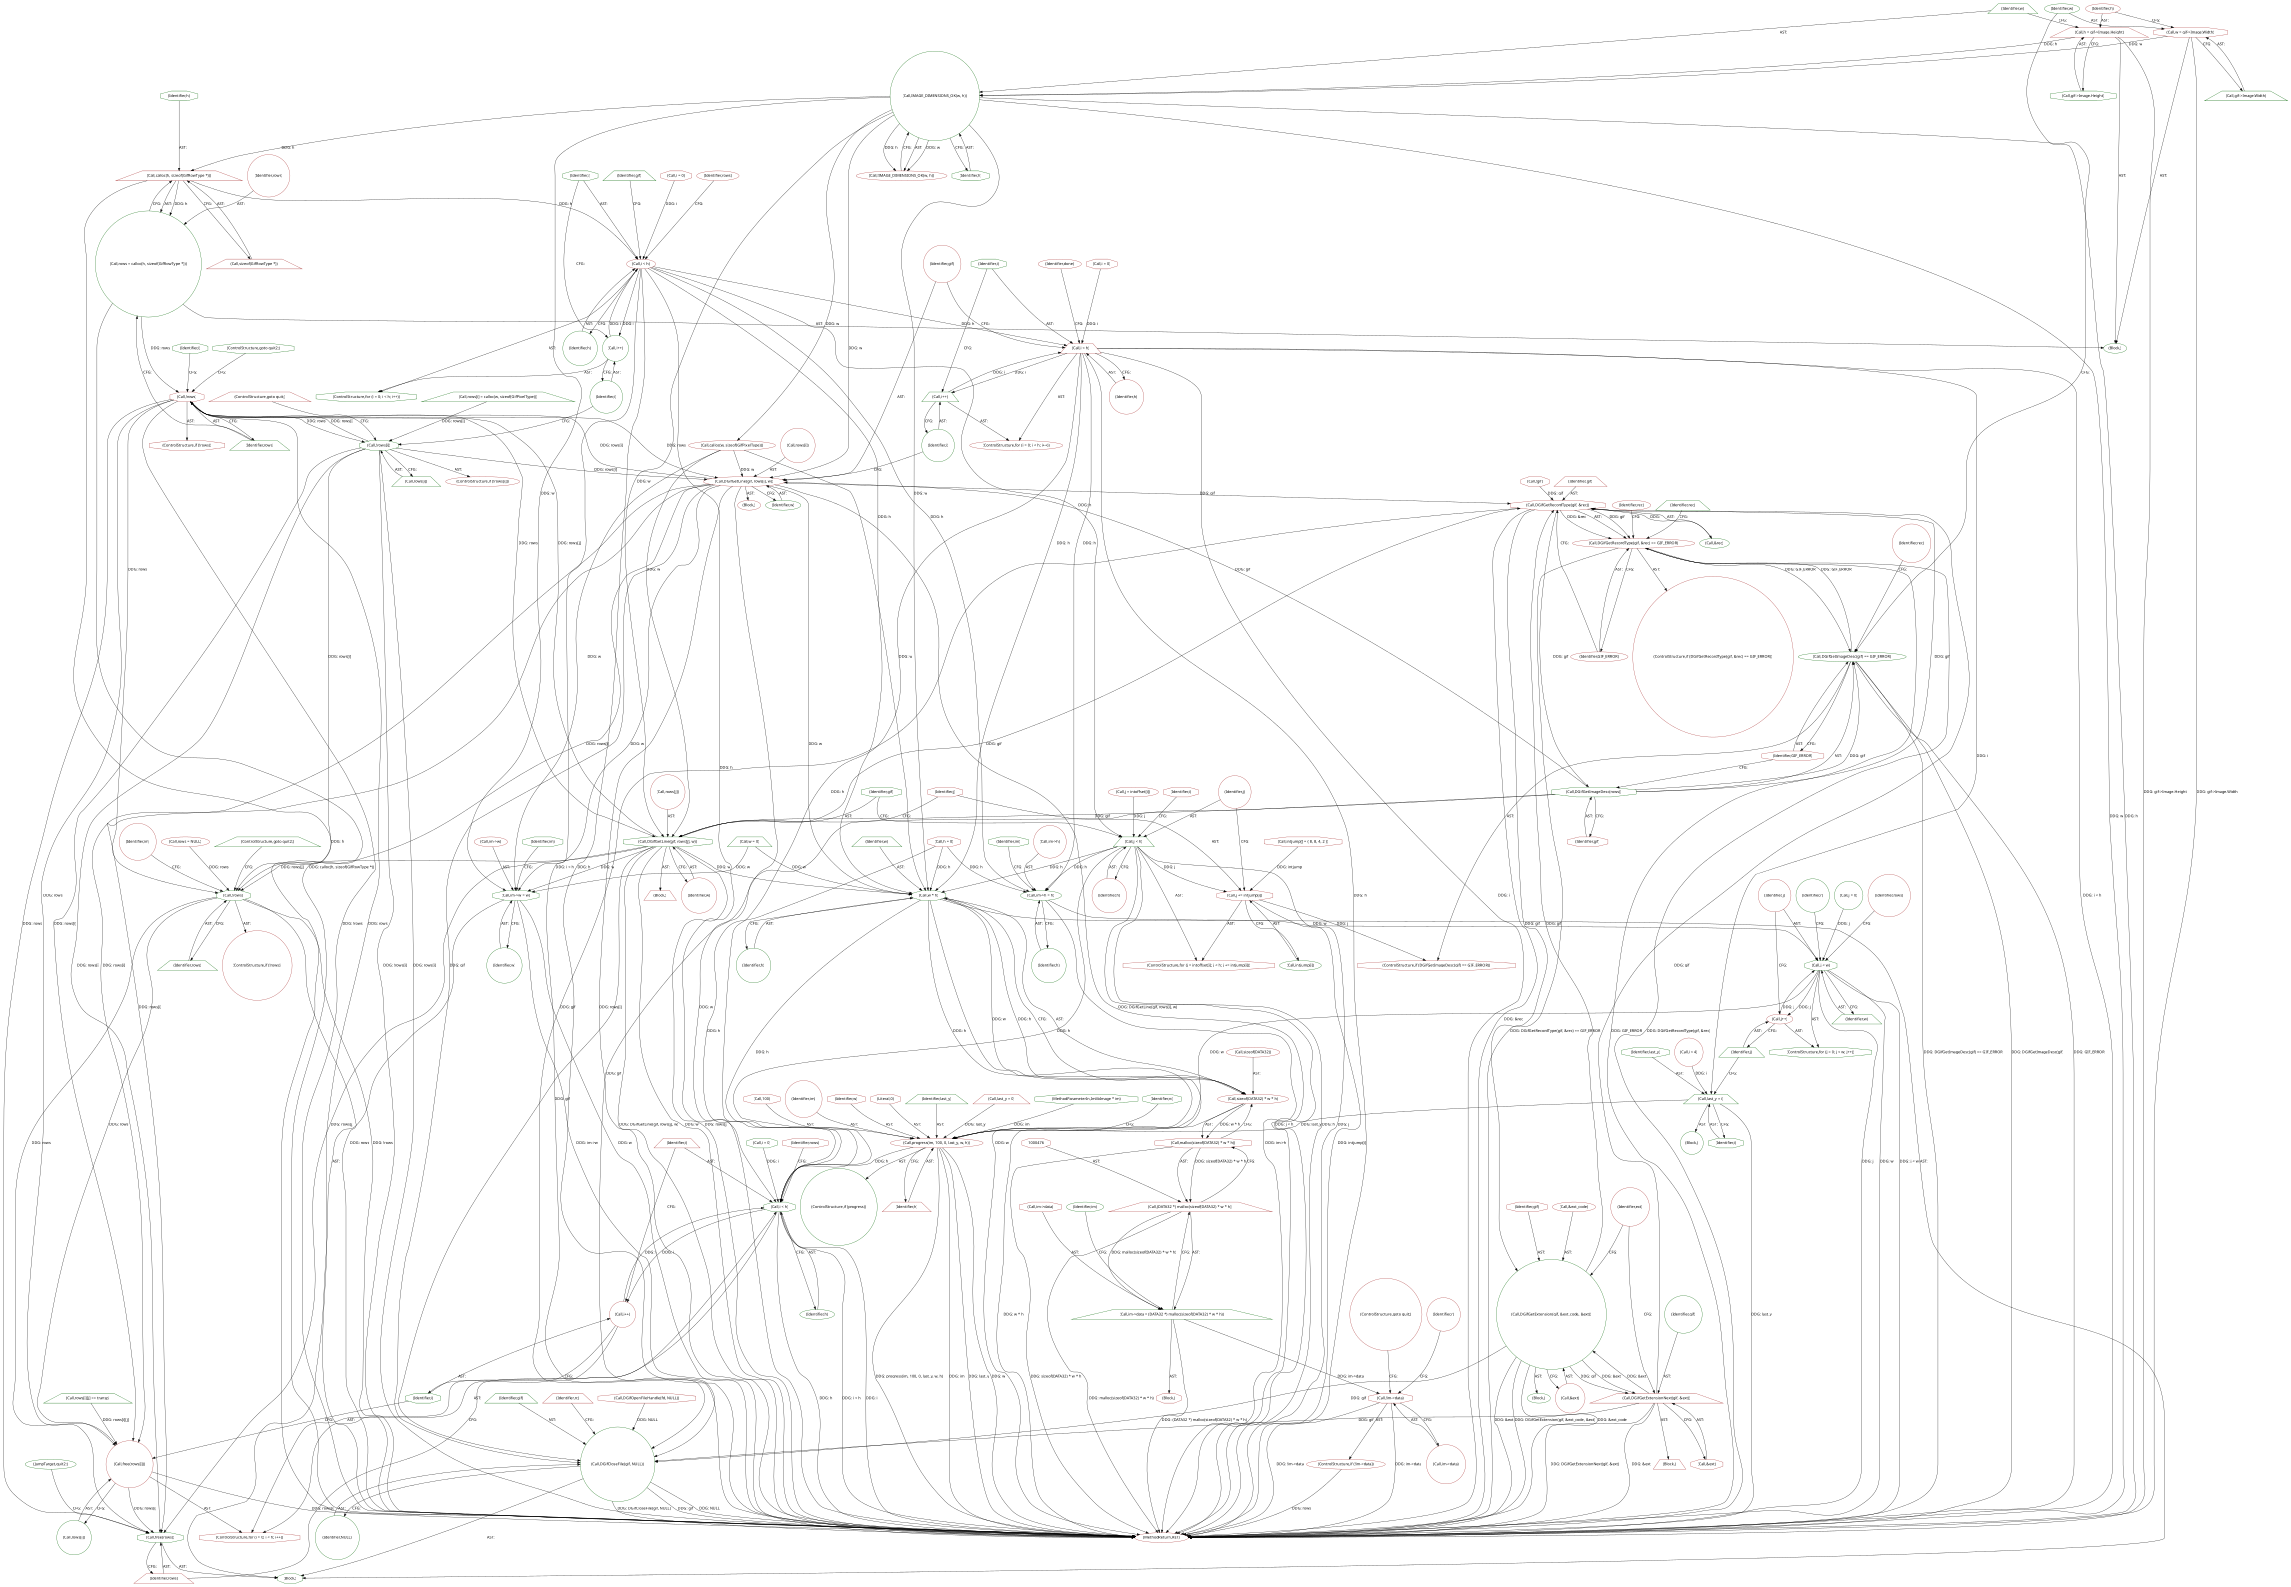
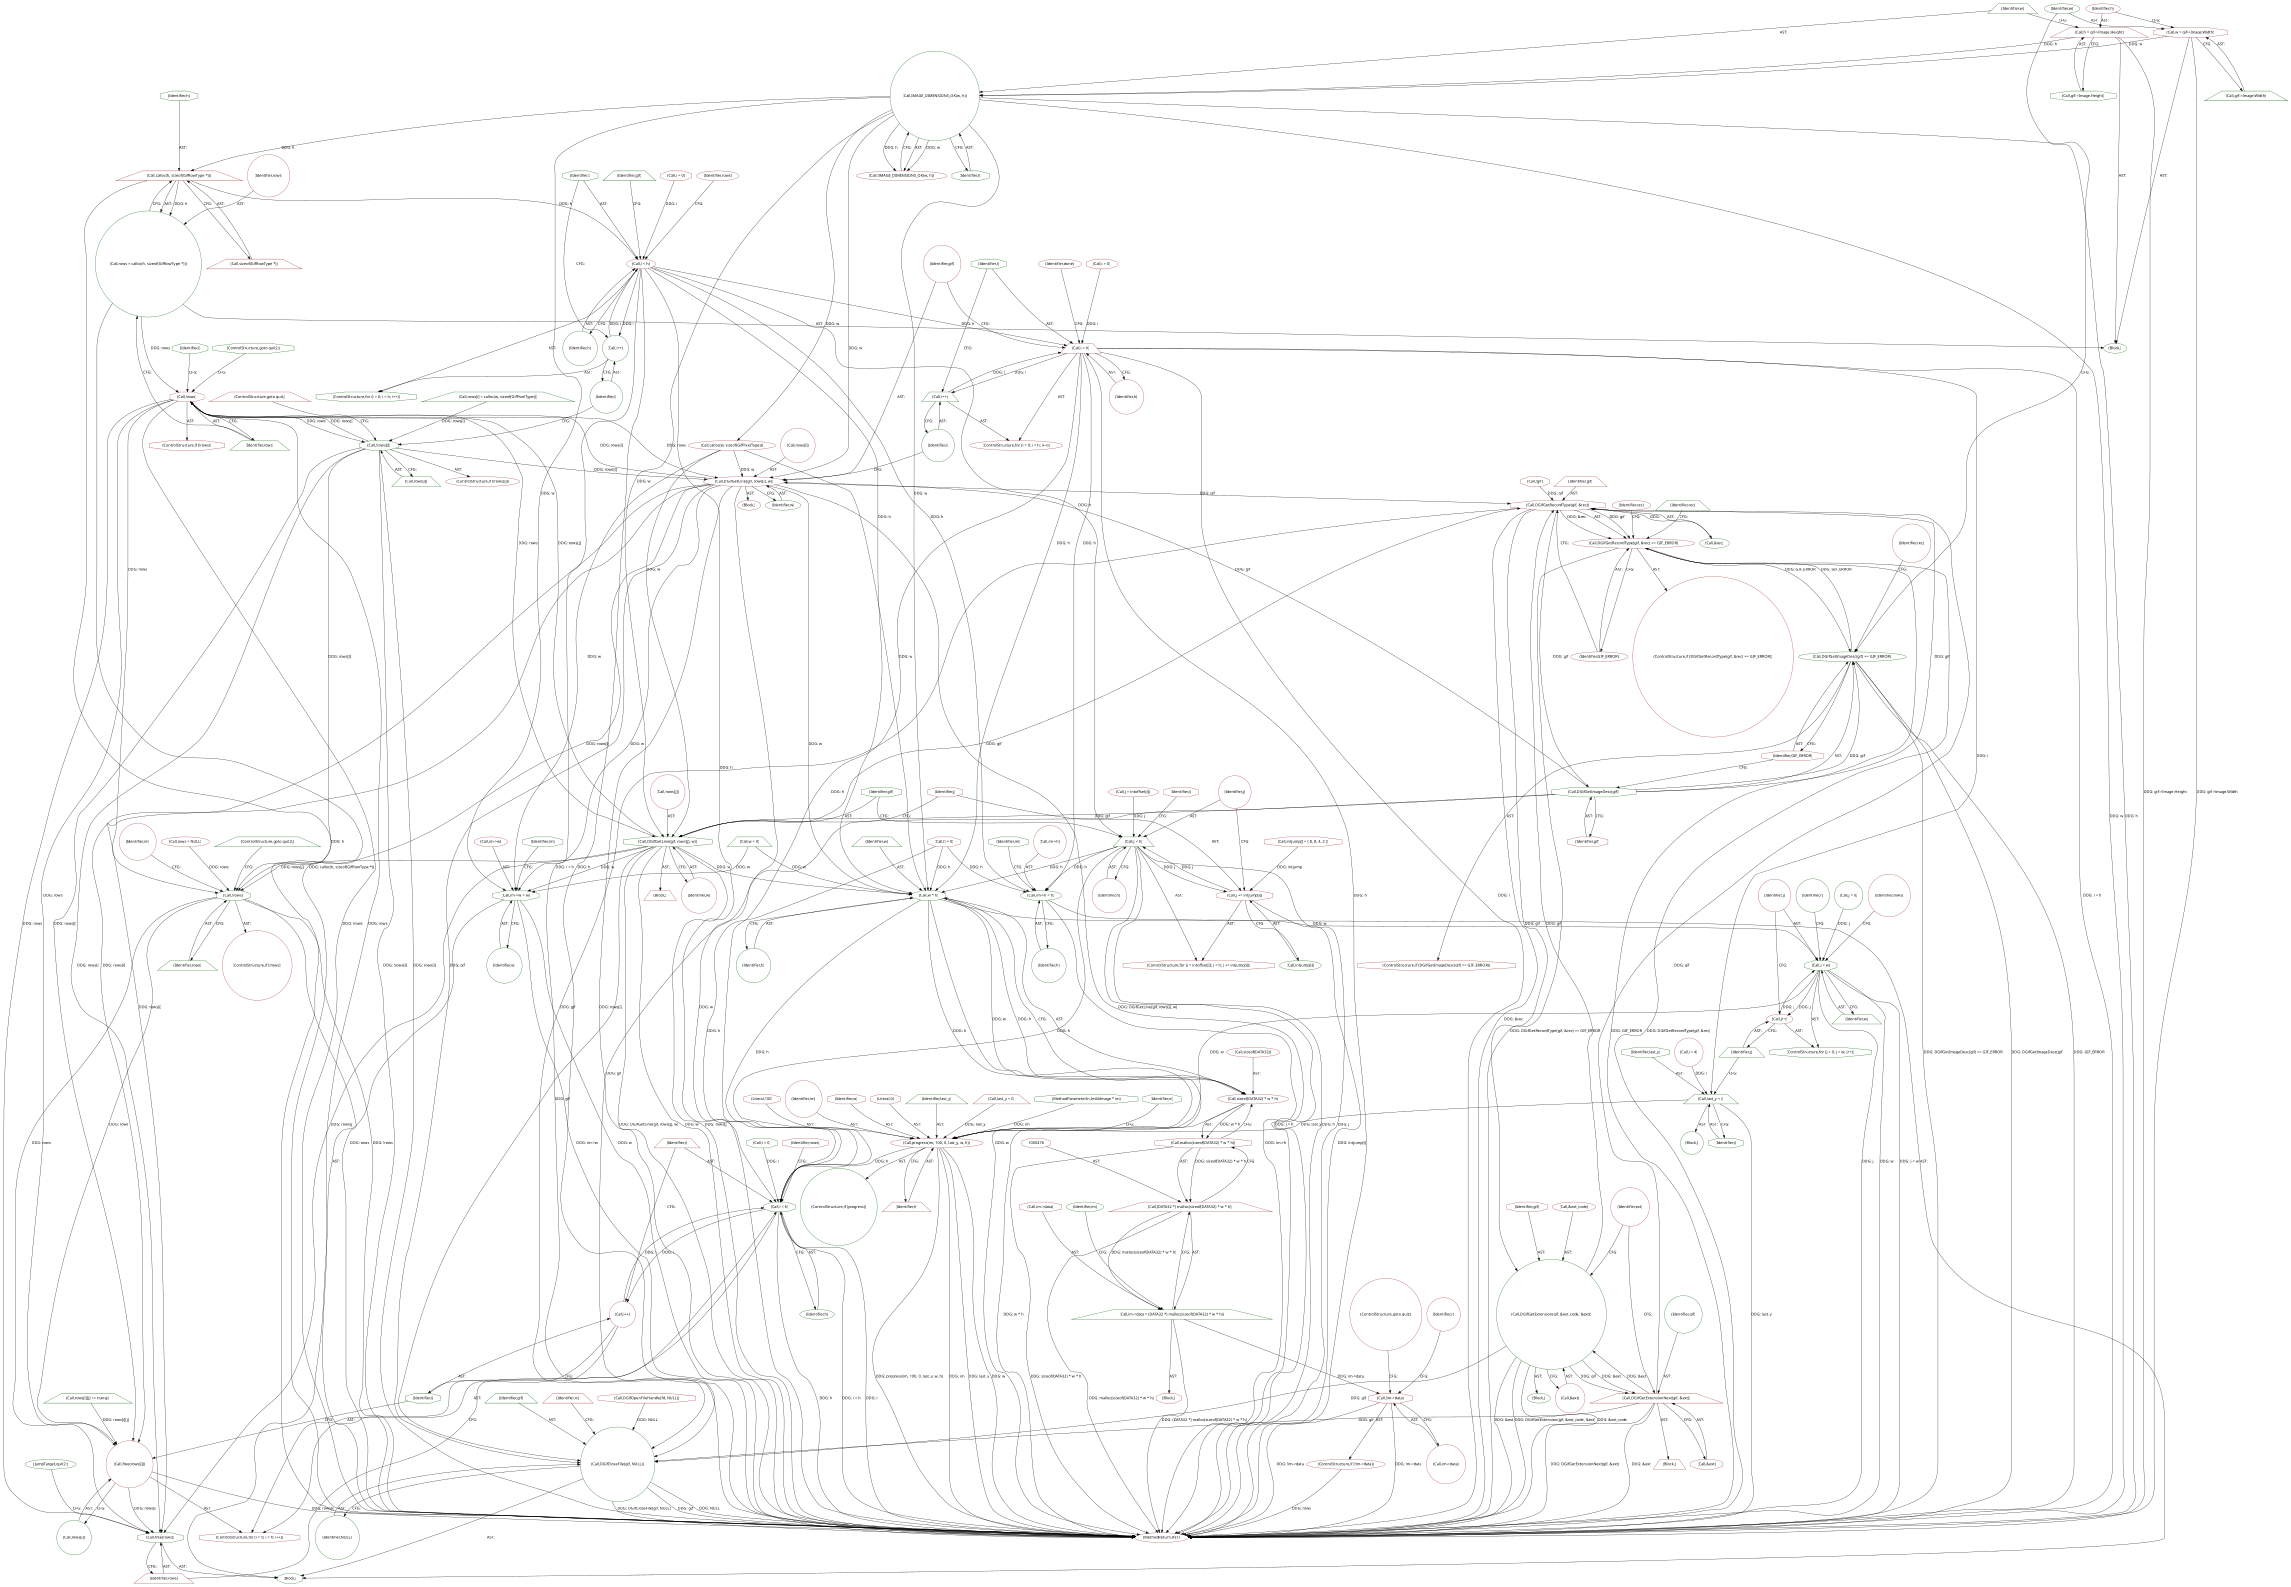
node "(Call,DGifGetImageDesc(rows))": label "(Call,DGifGetImageDesc(rows))" -> "(Call,DGifGetImageDesc(gif))"
edge "(Call,j += intjump[i])" -> "(ControlStructure,if (DGifGetImageDesc(gif) == GIF_ERROR))": now "(Call,j += intjump[i])" -> "(Call,j < h)"
node "(Call,100)": label "(Call,100)" -> "(Literal,100)"
